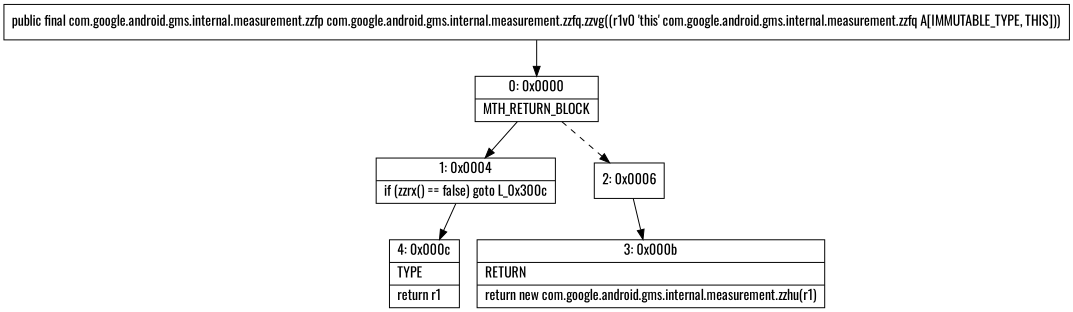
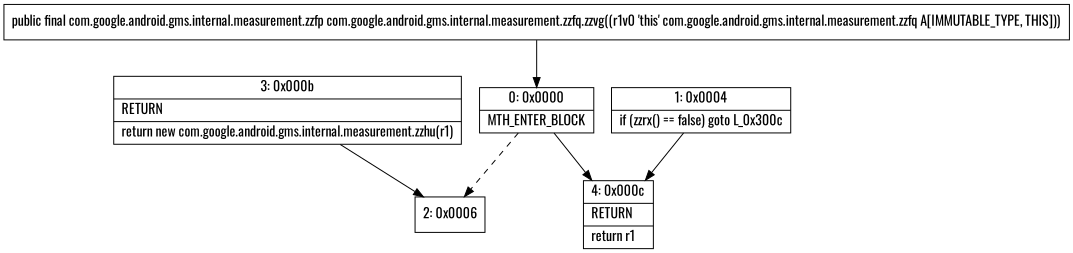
node "0: 0x0000": text "MTH_RETURN_BLOCK" -> "MTH_ENTER_BLOCK"
edge "0: 0x0000" -> "1: 0x0004": now "0: 0x0000" -> "4: 0x000c"
edge "2: 0x0006" -> "3: 0x000b": reversed
node "4: 0x000c": text "TYPE" -> "RETURN"
